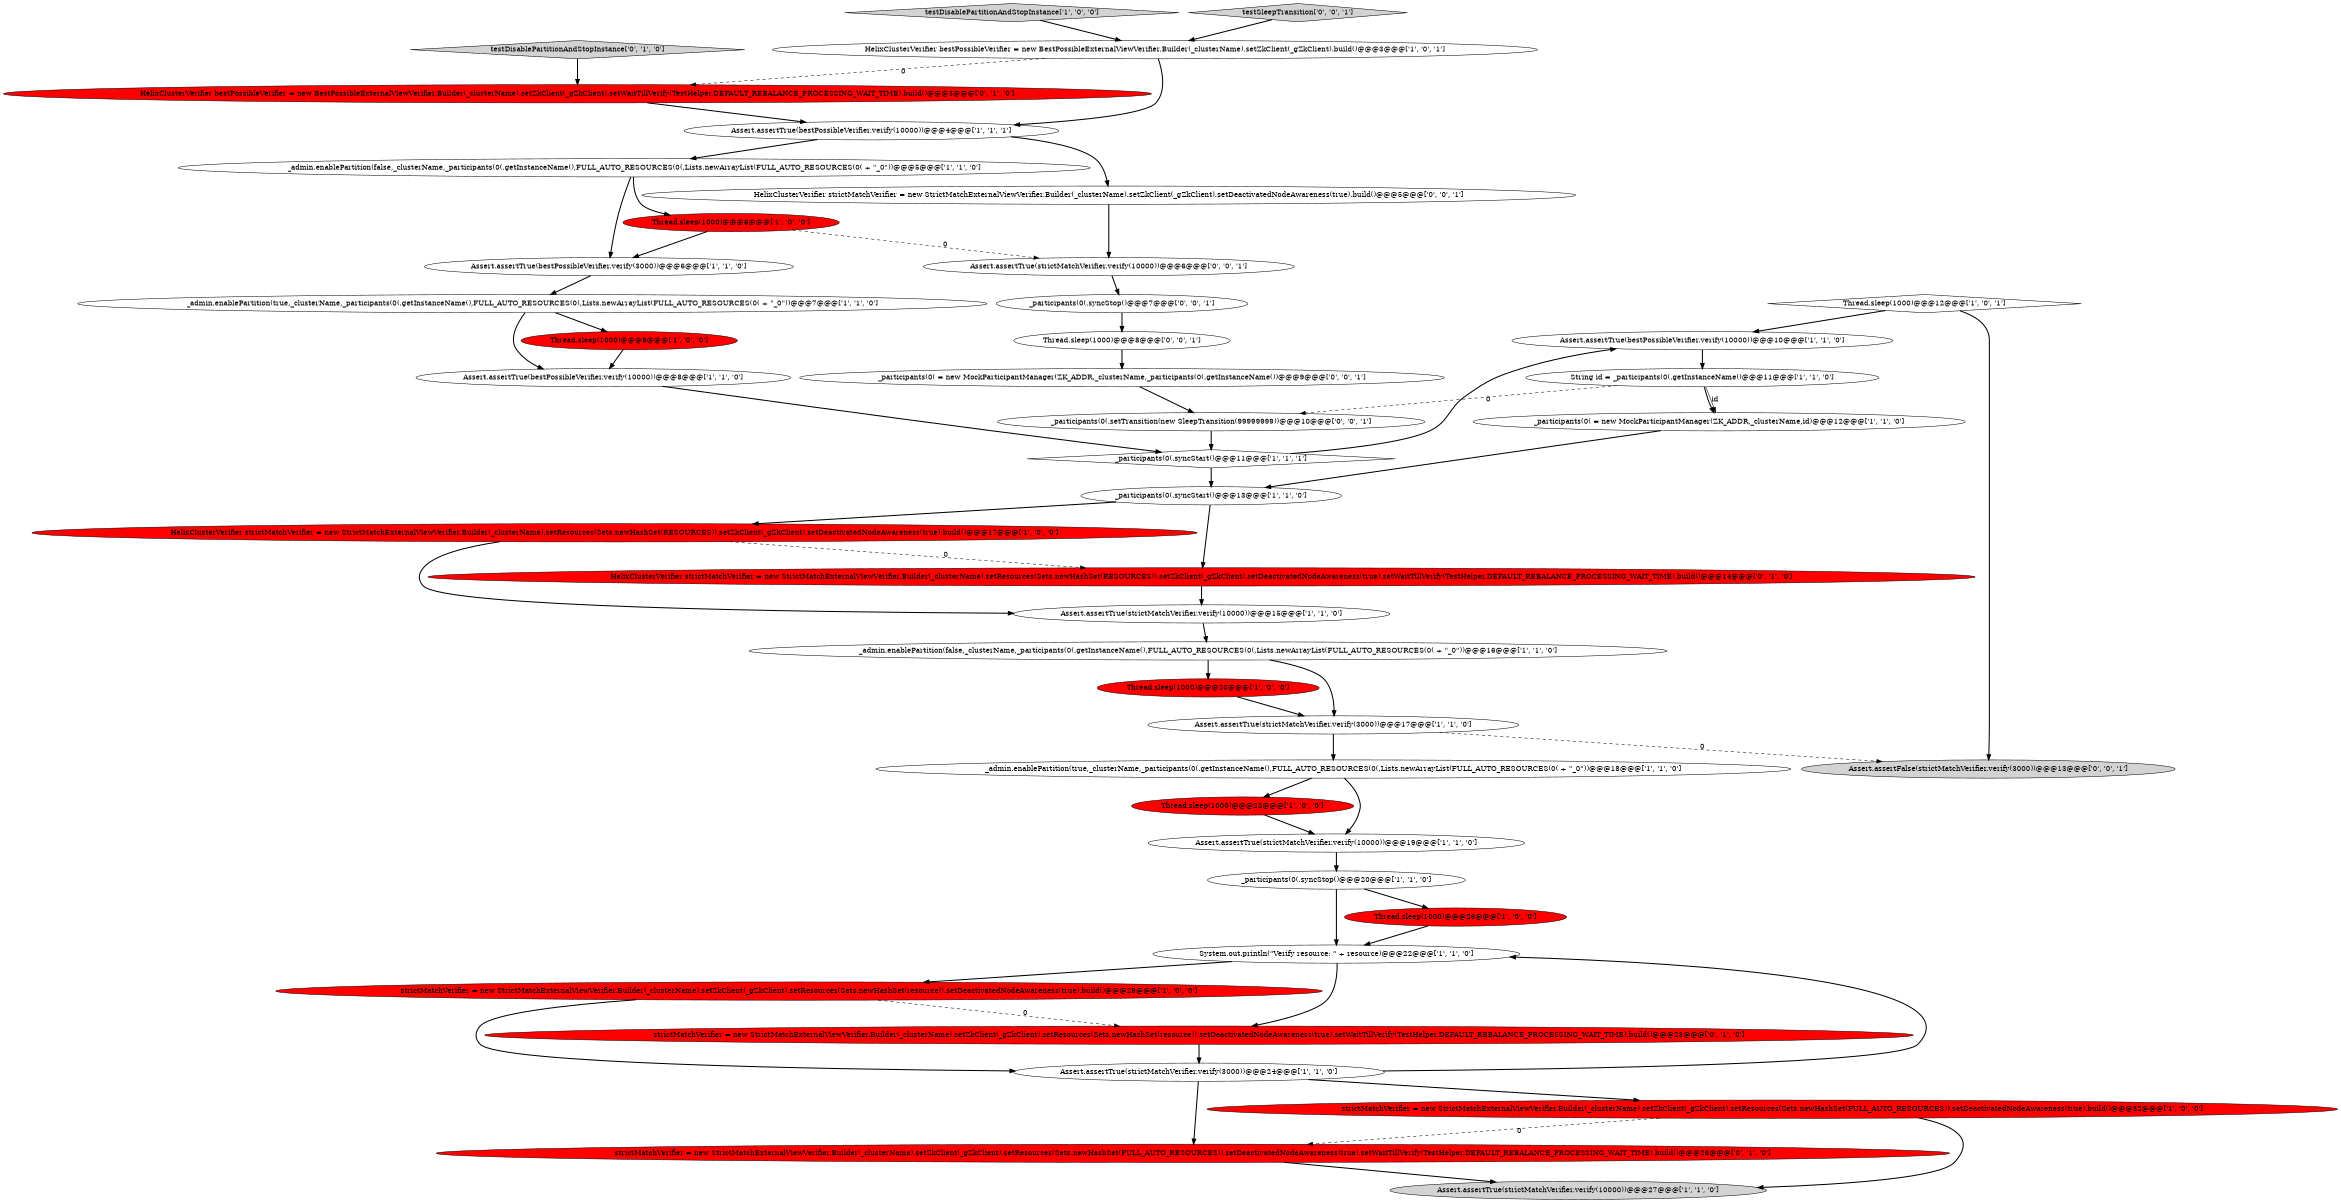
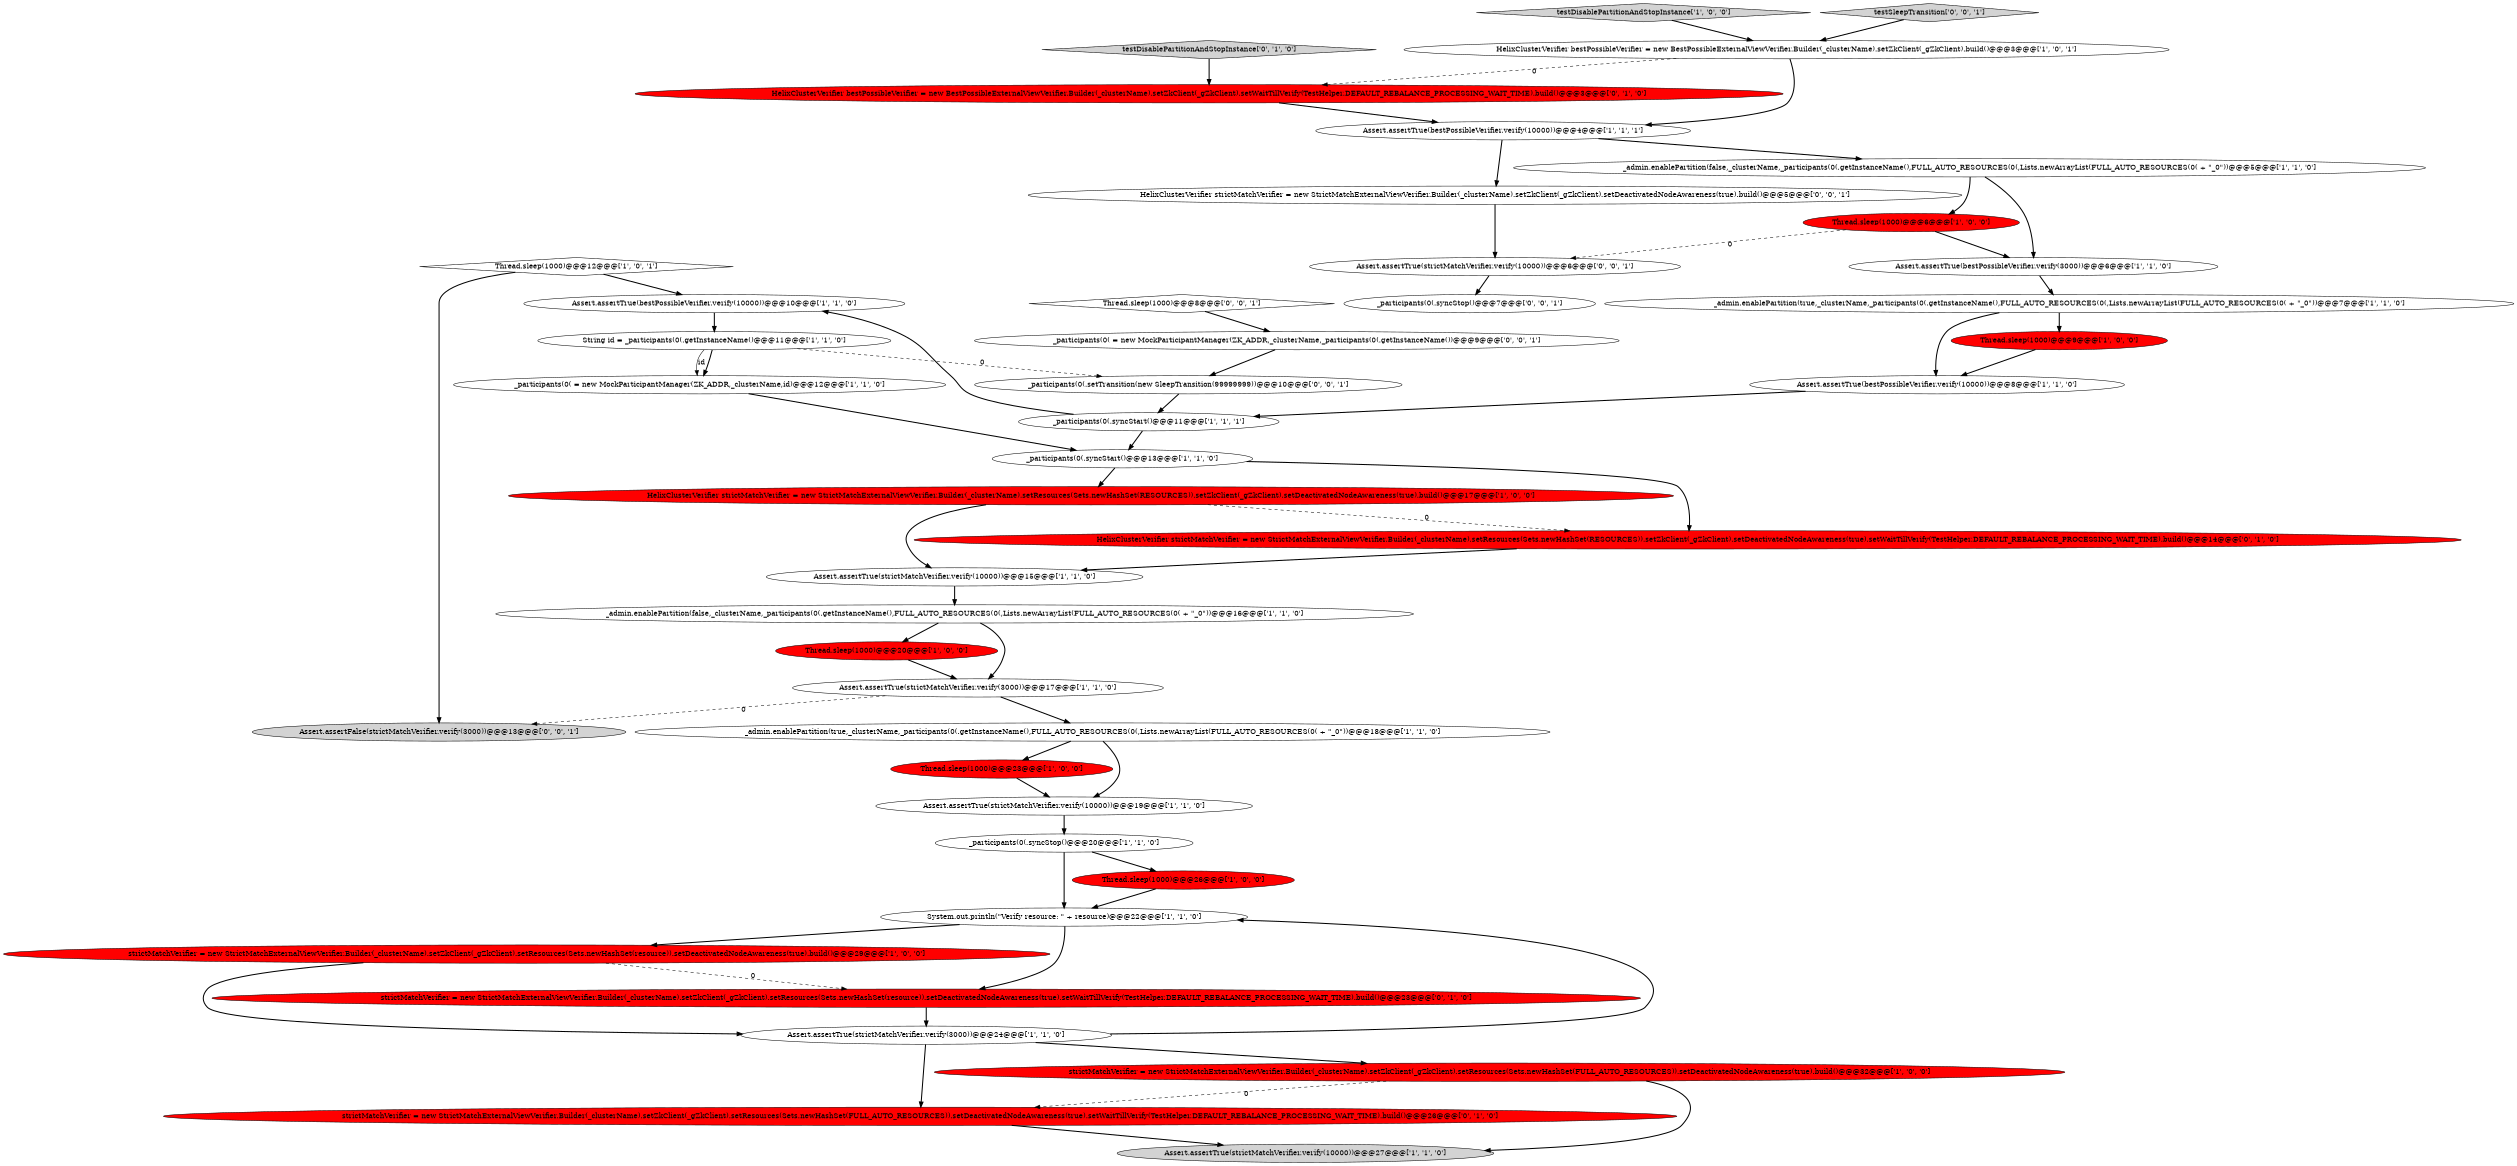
edge "_participants(0(.syncStop()@@@7@@@['0', '0', '1']" -> "Thread.sleep(1000)@@@8@@@['0', '0', '1']": removed
node "Thread.sleep(1000)@@@8@@@['0', '0', '1']": shape ellipse -> diamond
node "_participants(0(.syncStart()@@@11@@@['1', '1', '1']": shape diamond -> ellipse
